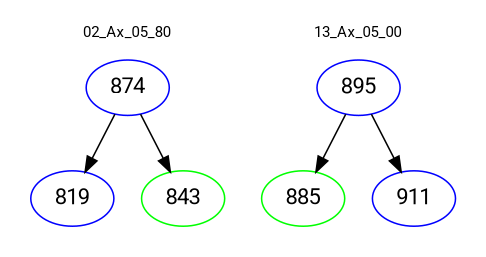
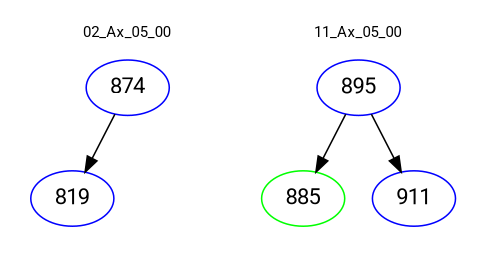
cluster "02_Ax_05_80": label "02_Ax_05_80" -> "02_Ax_05_00"
cluster "13_Ax_05_00": label "13_Ax_05_00" -> "11_Ax_05_00"
node "843": removed
